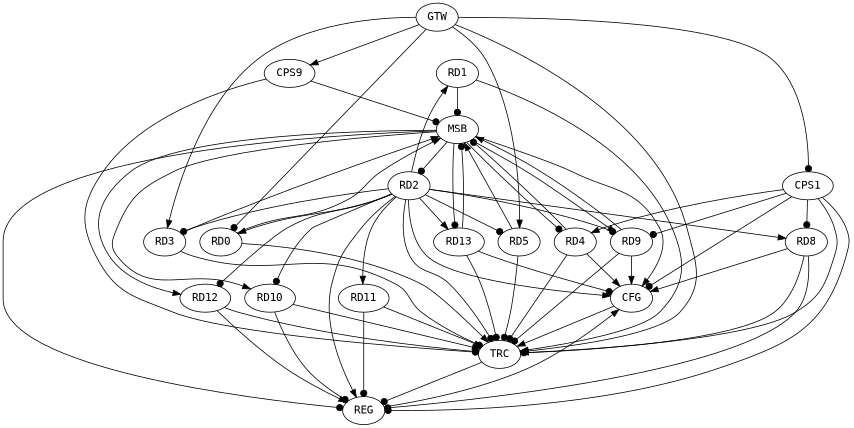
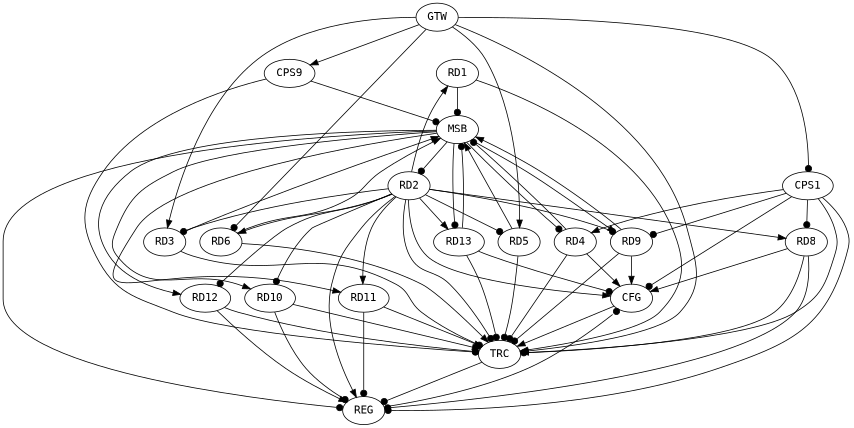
edge "MSB" -> "CFG": now "MSB" -> "RD11"
node "RD0": label "RD0" -> "RD6"
edge "REG" -> "CFG": arrowhead normal -> dot
